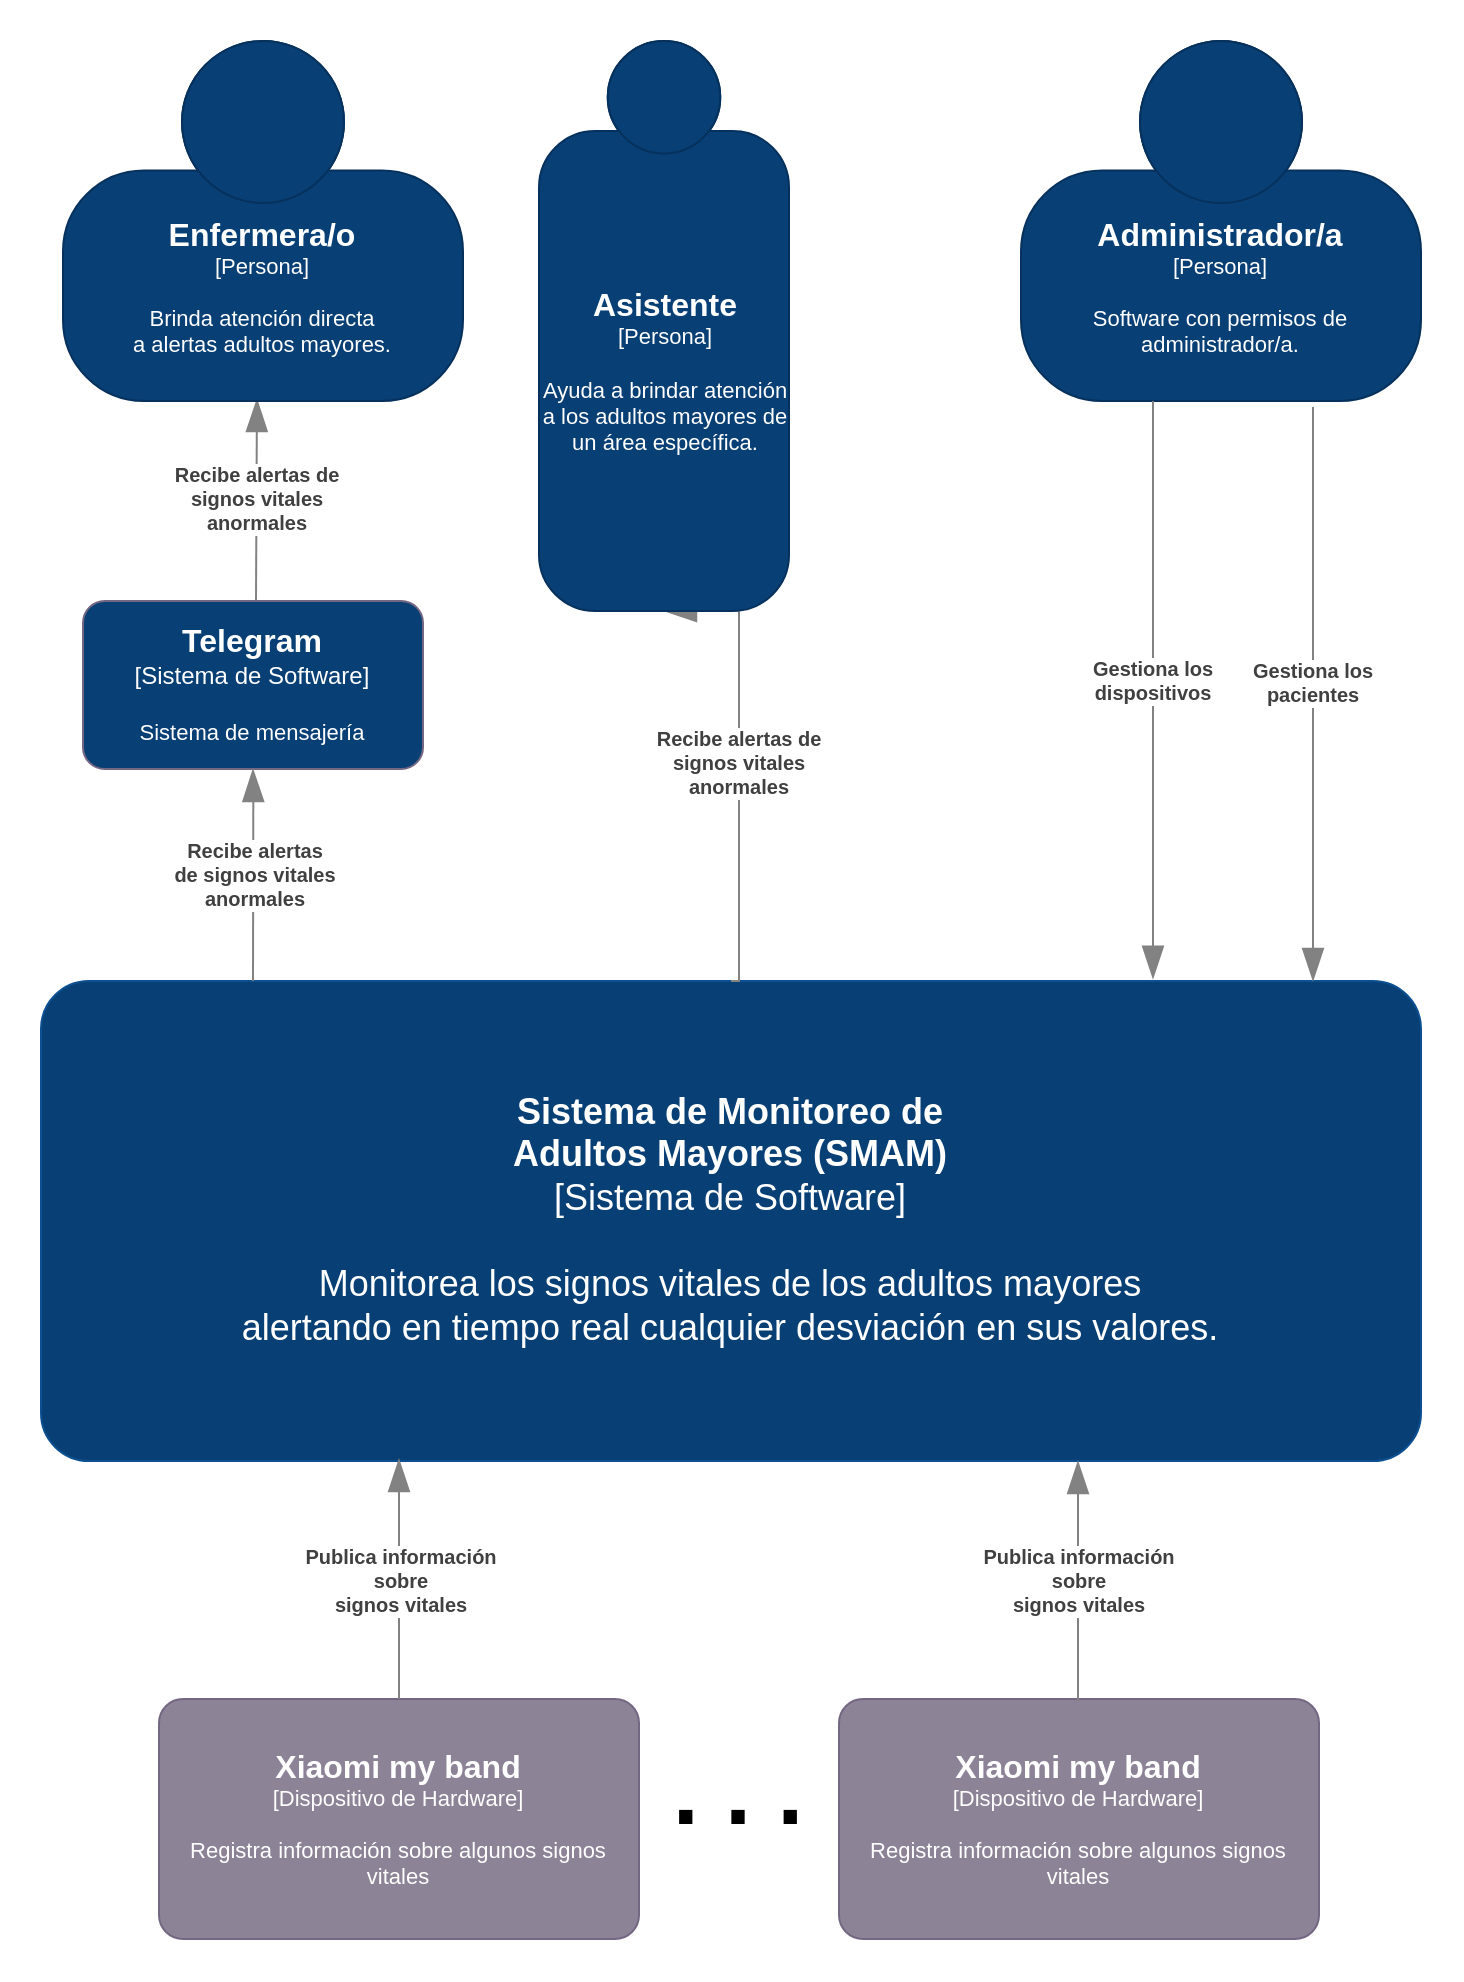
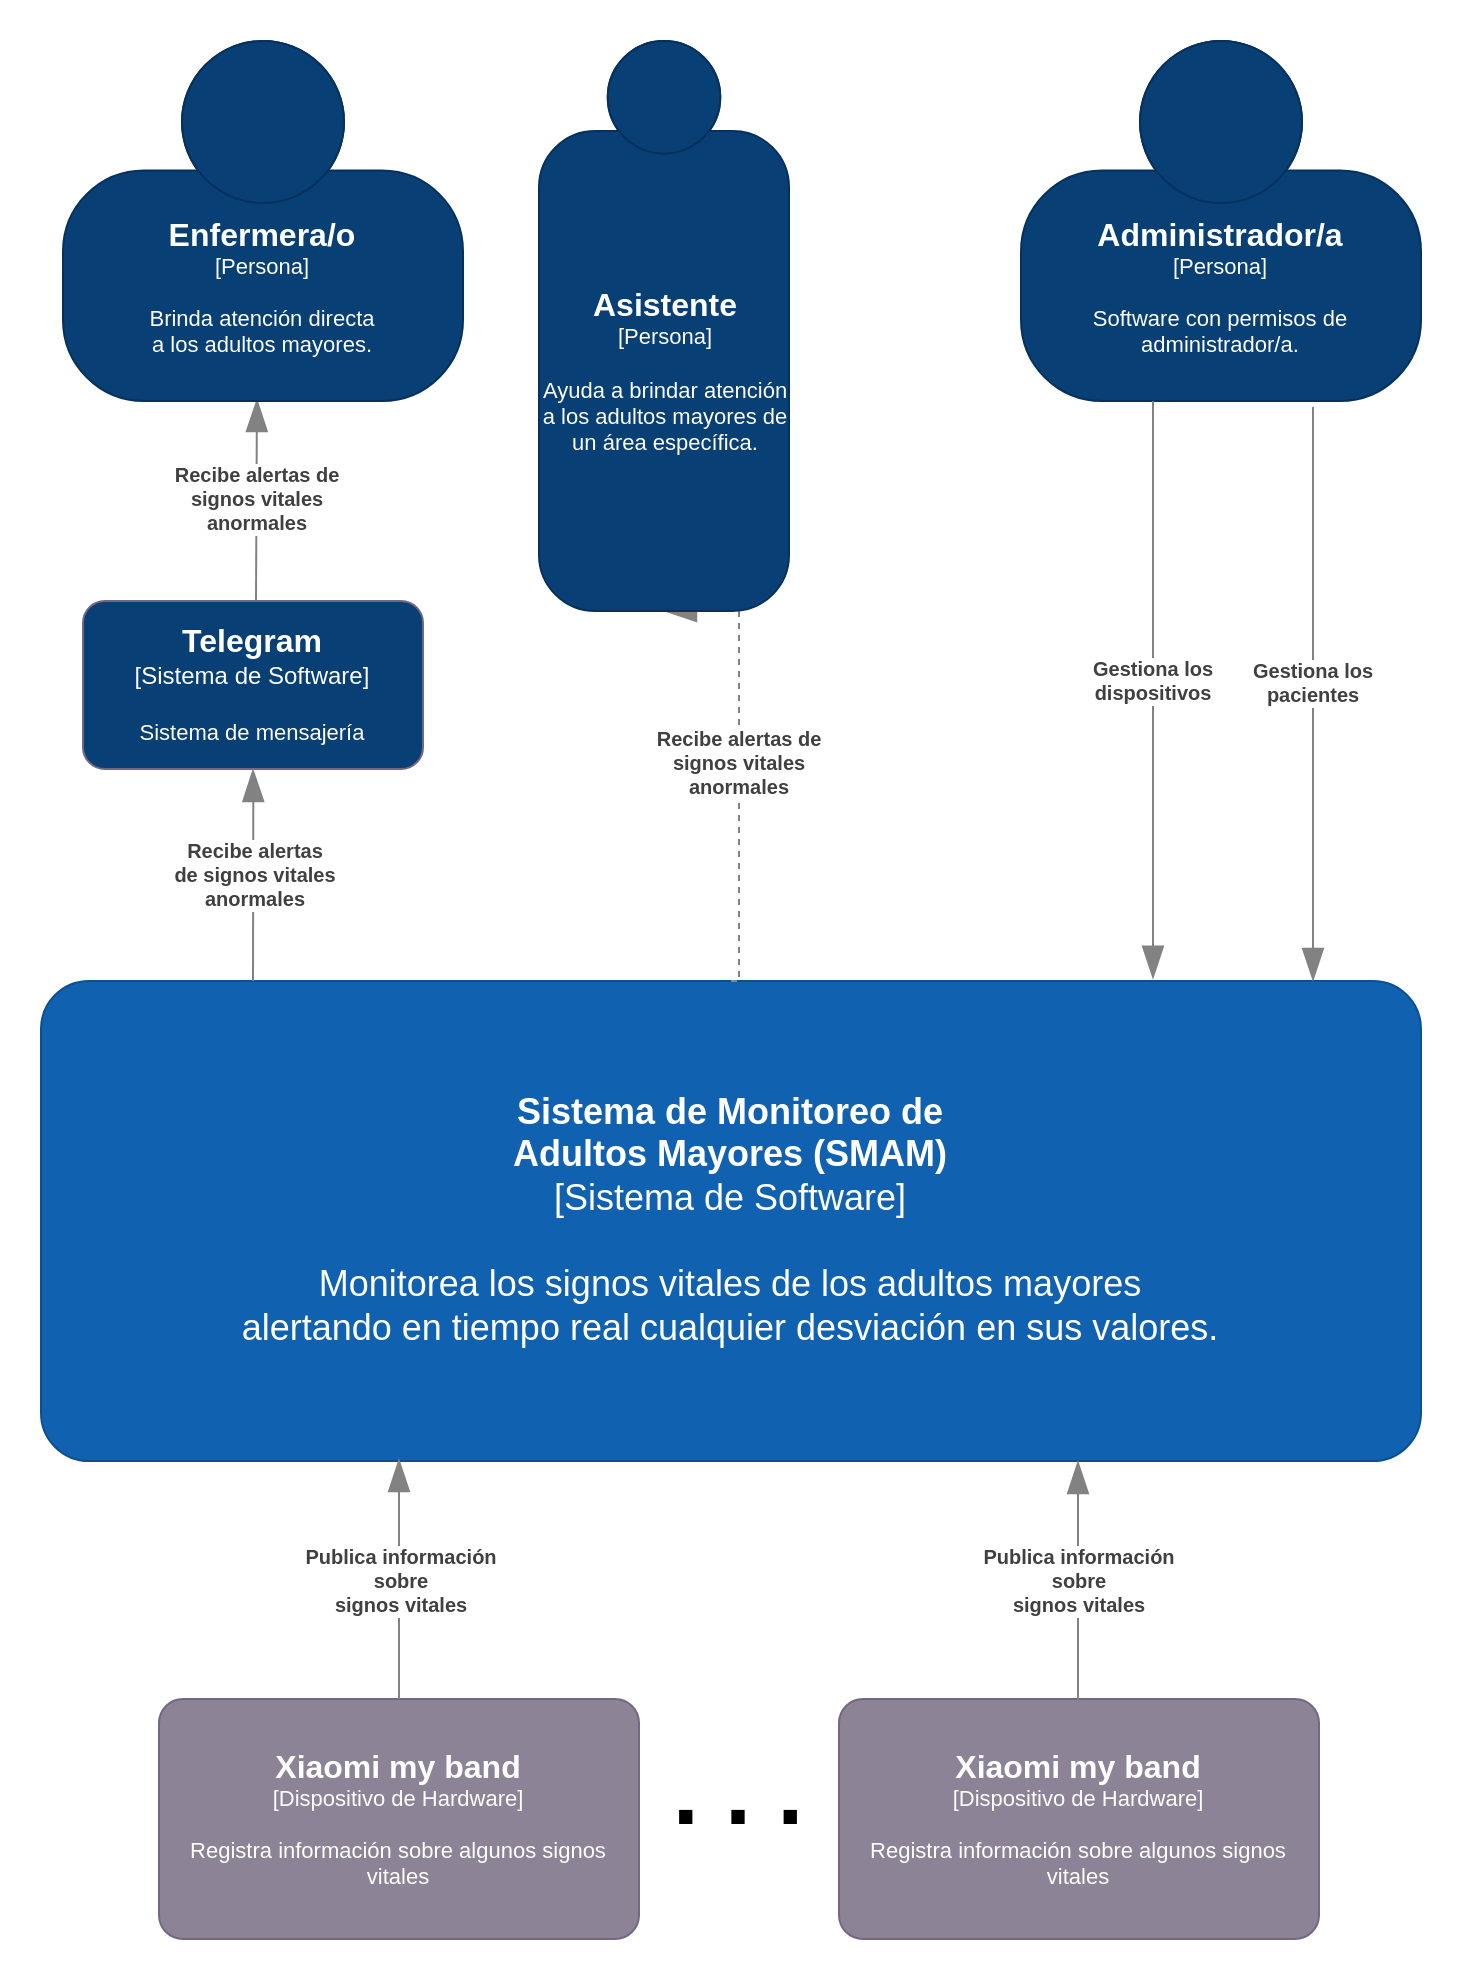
node "Enfermera/o [Persona] Brinda atención directa a alertas adultos mayores.": label "Enfermera/o [Persona] Brinda atención directa a alertas adultos mayores." -> "Enfermera/o [Persona] Brinda atención directa a los adultos mayores."
edge "Sistema de Monitoreo de Adultos Mayores (SMAM) [Sistema de Software] Monitorea los signos vitales de los adultos mayores alertando en tiempo real cualquier desviación en sus valores." -> "Asistente [Persona] Ayuda a brindar atención a los adultos mayores de un área específica.": style solid -> dashed
node "Sistema de Monitoreo de Adultos Mayores (SMAM) [Sistema de Software] Monitorea los signos vitales de los adultos mayores alertando en tiempo real cualquier desviación en sus valores.": fillcolor #083f75 -> #1061b0
